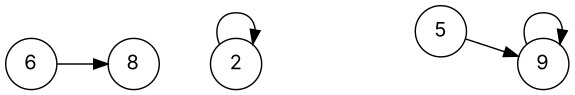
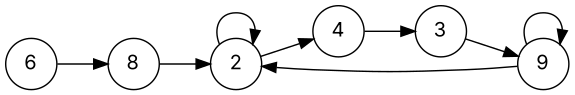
node "4": added
node "5": label "5" -> "3"
edge "8" -> "2": added
edge "9" -> "2": added
